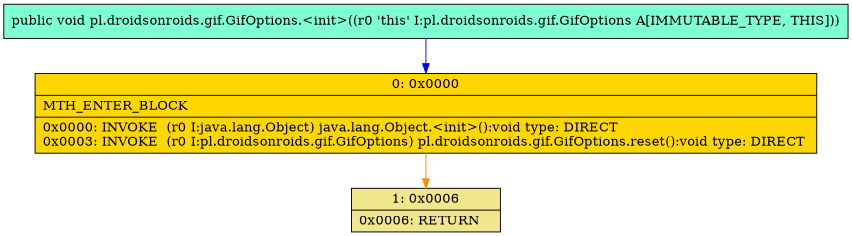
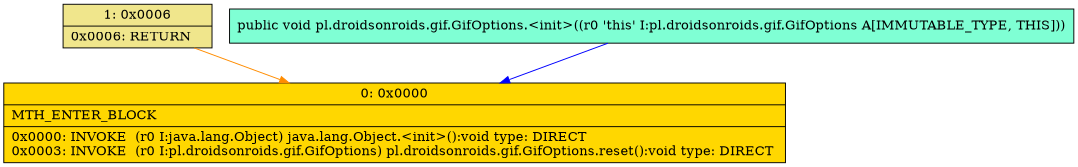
edge "0: 0x0000" -> "1: 0x0006": reversed
